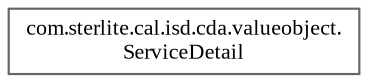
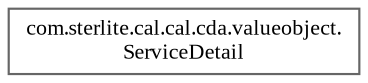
node "com.sterlite.cal.isd.cda.valueobject. ServiceDetail": label "com.sterlite.cal.isd.cda.valueobject. ServiceDetail" -> "com.sterlite.cal.cal.cda.valueobject. ServiceDetail"
